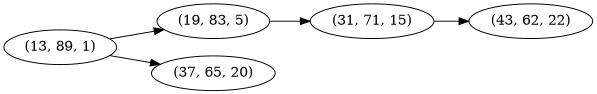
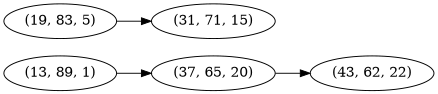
edge "(31, 71, 15)" -> "(43, 62, 22)": now "(37, 65, 20)" -> "(43, 62, 22)"
edge "(13, 89, 1)" -> "(19, 83, 5)": removed
